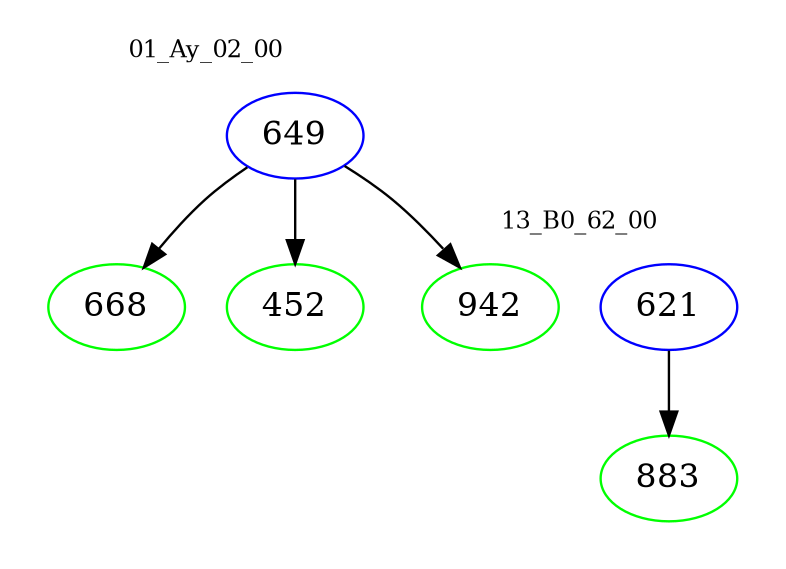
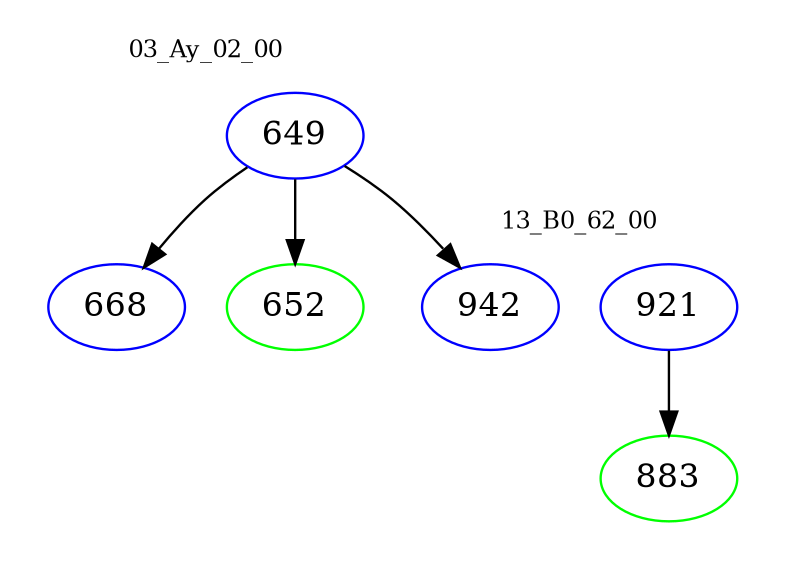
cluster "01_Ay_02_00": label "01_Ay_02_00" -> "03_Ay_02_00"
node "668": color green -> blue
node "452": label "452" -> "652"
node "942": color green -> blue
node "621": label "621" -> "921"
